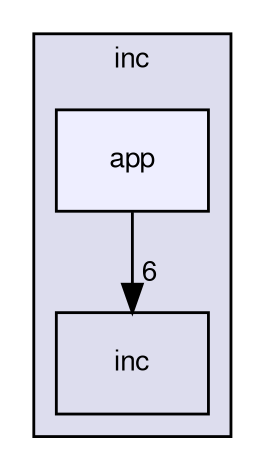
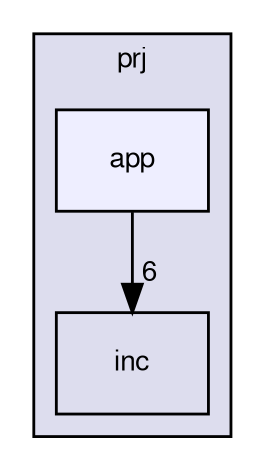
cluster "inc": label "inc" -> "prj"
